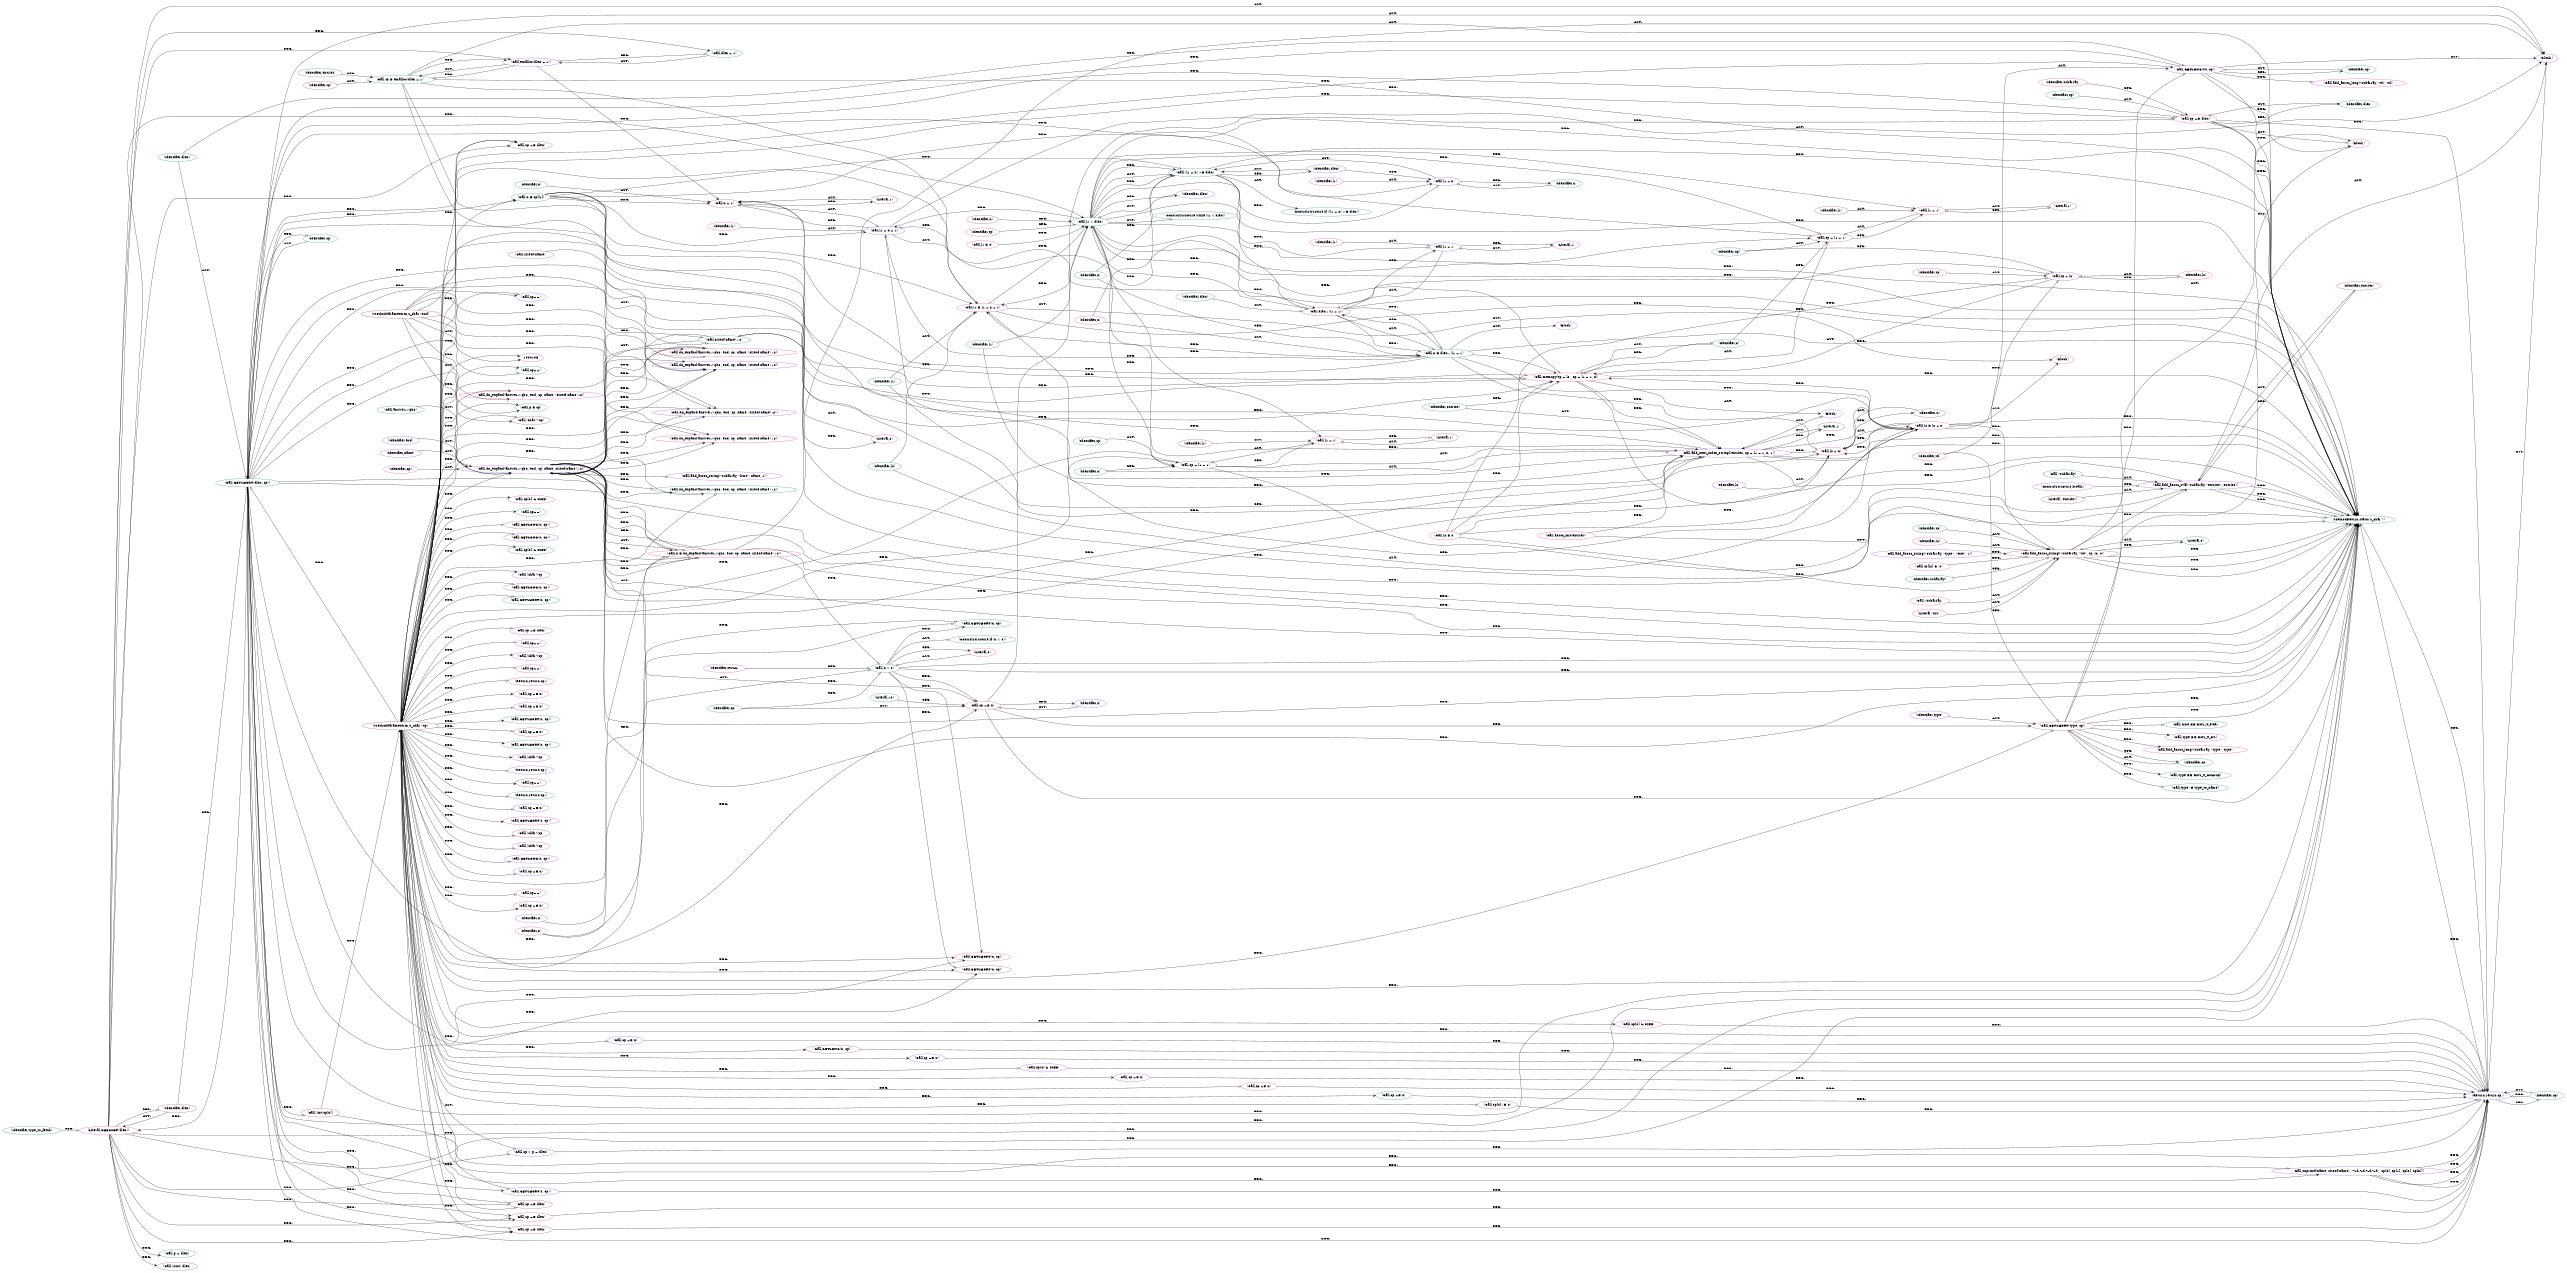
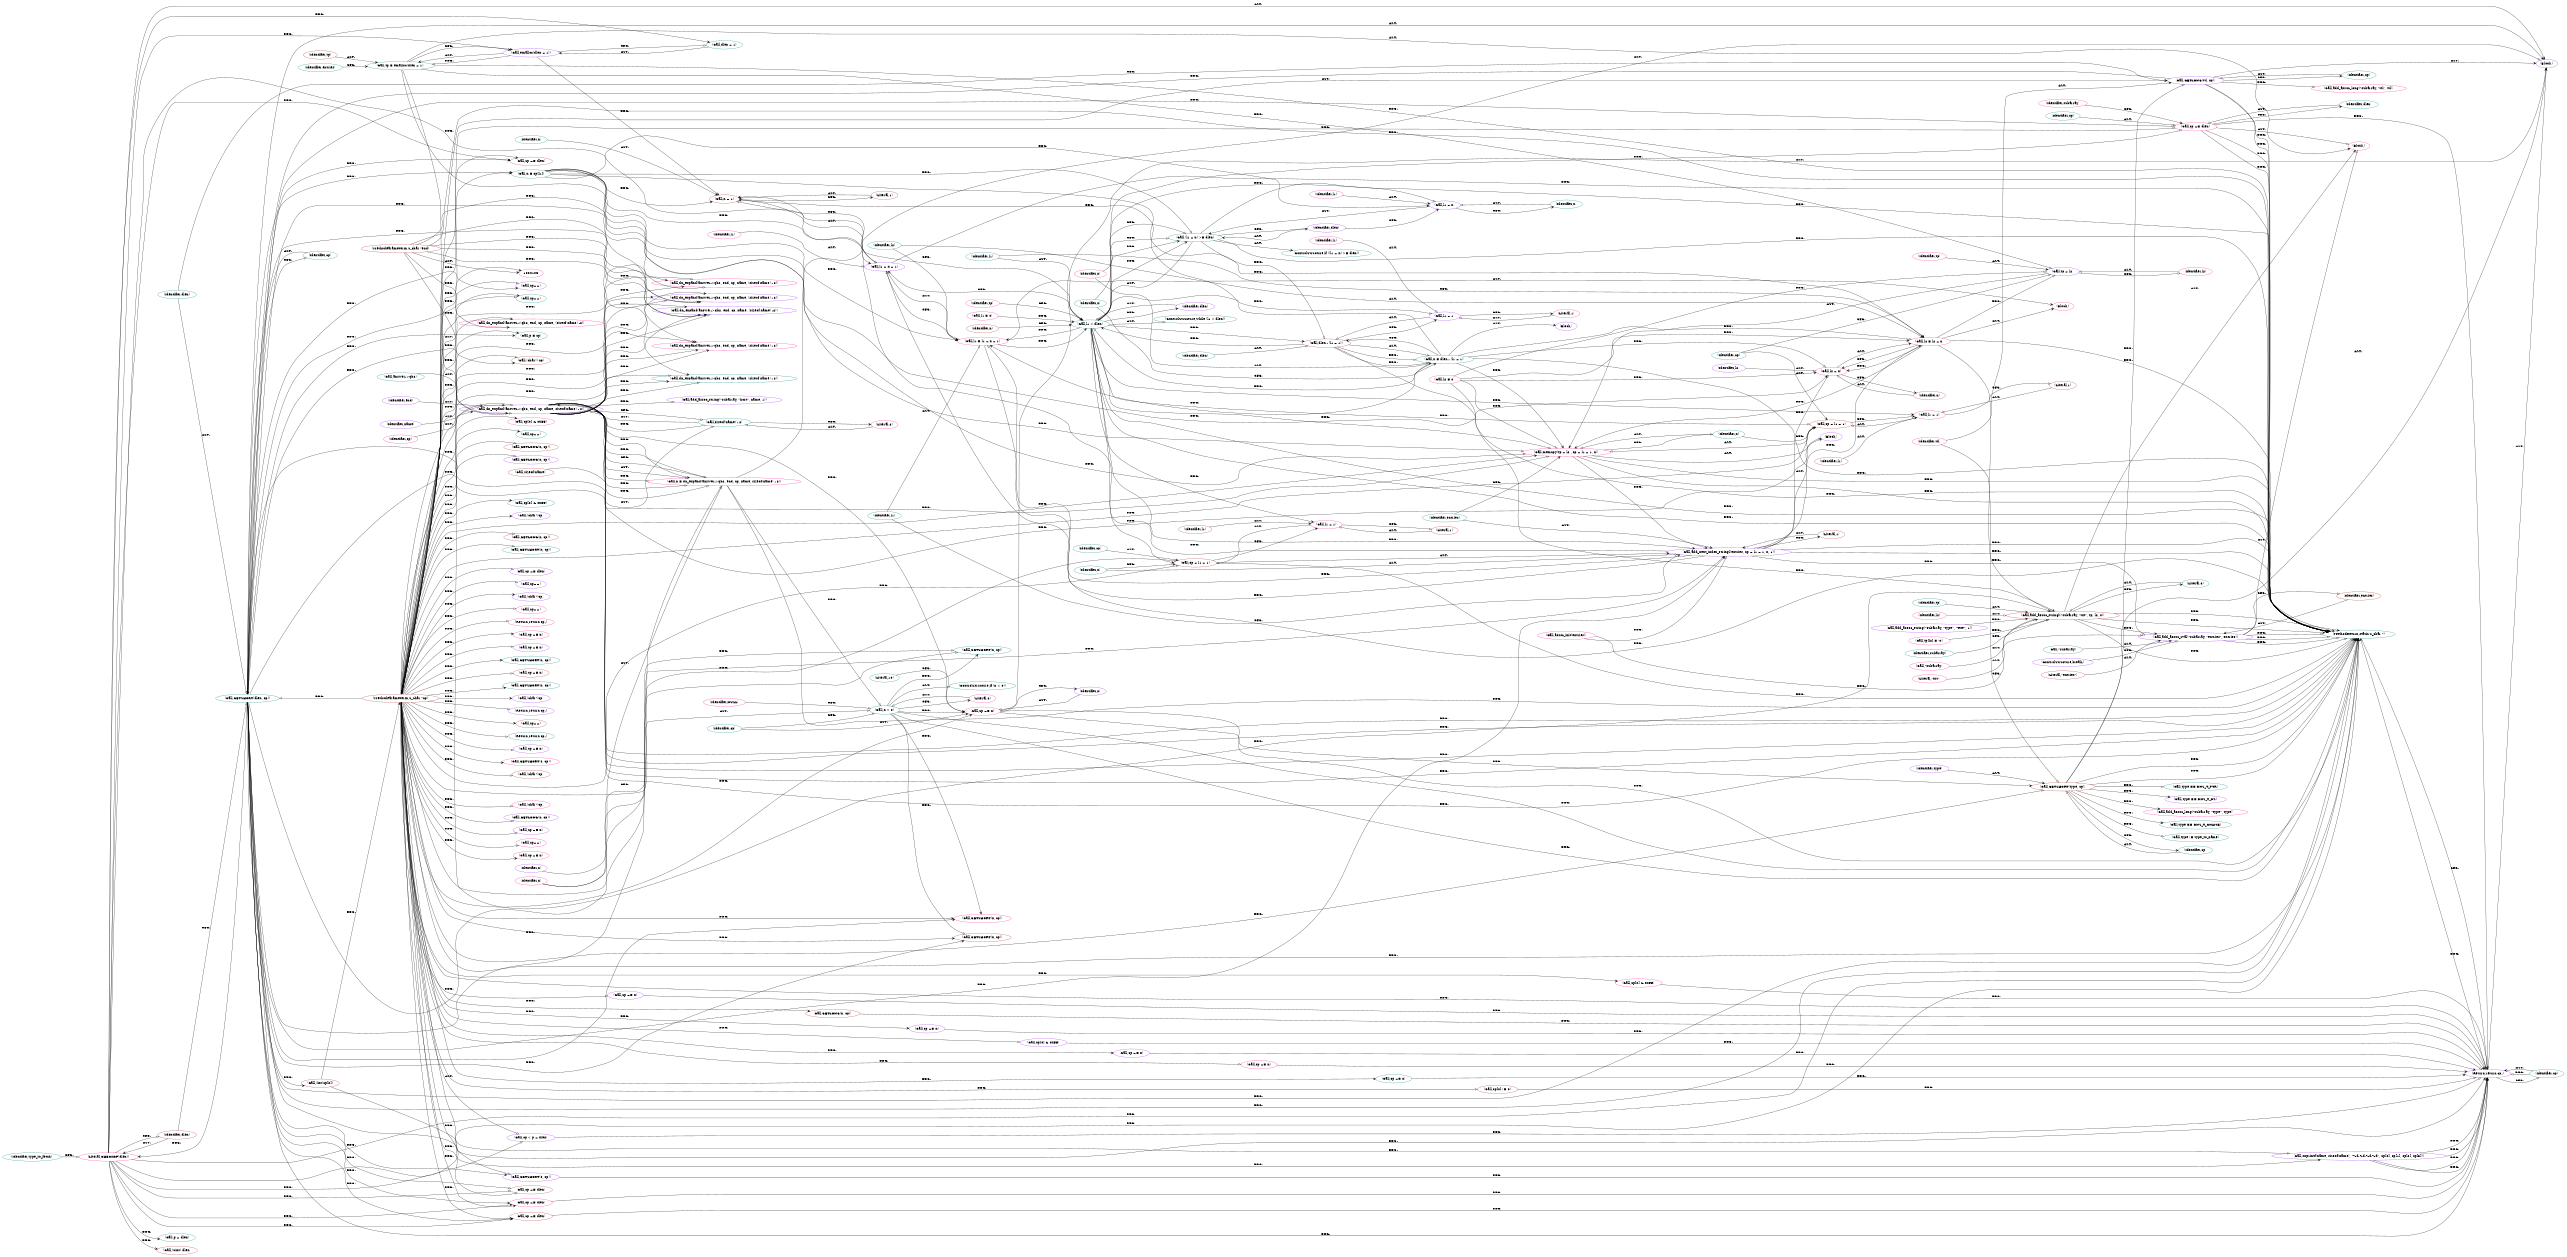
edge "(MethodParameterIn,u_char *cp)" -> "(Call,GETLONG(ttl, cp))": label "DDG: " -> "AST: "
edge "(Call,l1 < dlen)" -> "(Call,l1 + n + 1)": label "DDG: " -> "CFG: "
edge "(Call,n = dlen - (l1 + 1))" -> "(Call,l1 + n + 1)": now "(Call,n = dlen - (l1 + 1))" -> "(Call,l1 < dlen)"
edge "(Call,GETSHORT(dlen, cp))" -> "(Call,(int)cp[0])": arrowhead onormal -> vee
